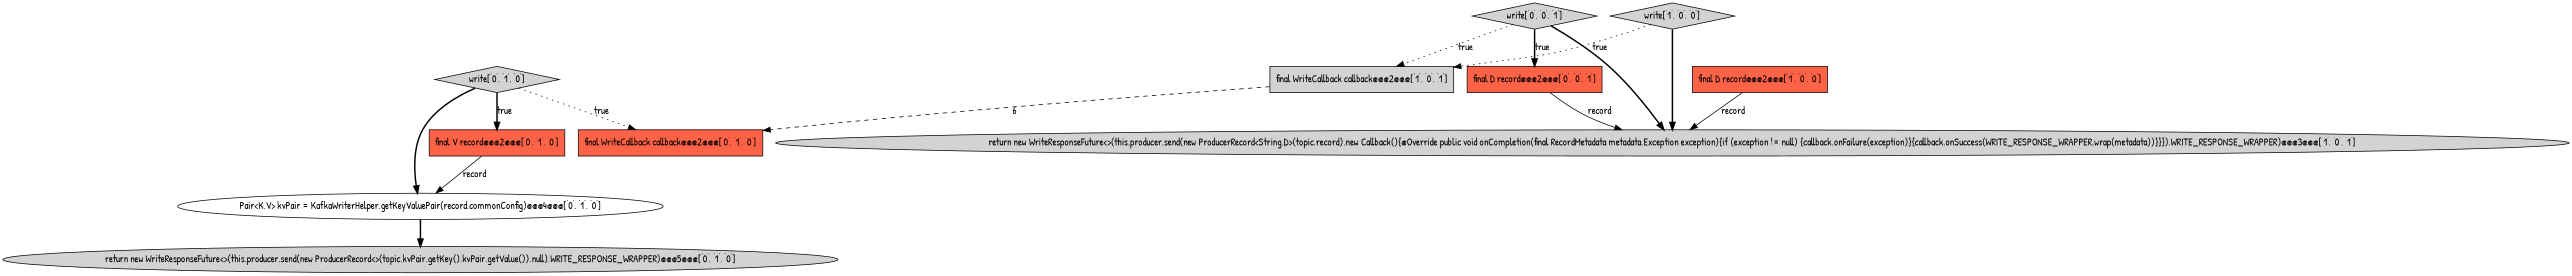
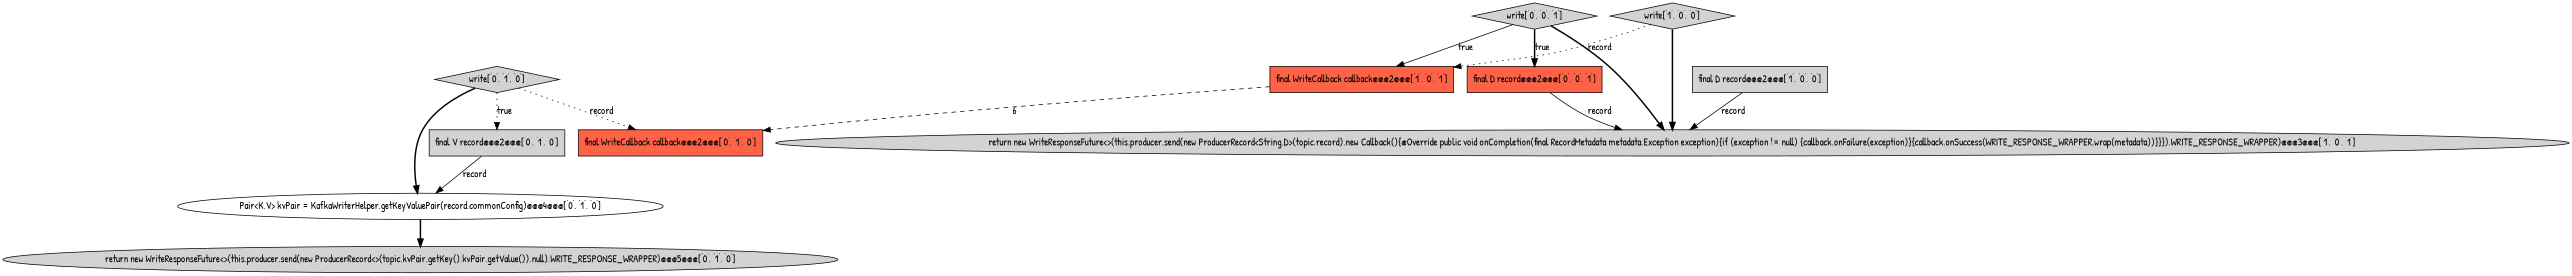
edge "write['0', '0', '1']" -> "final WriteCallback callback@@@2@@@['1', '0', '1']": style dotted -> solid
edge "write['1', '0', '0']" -> "final WriteCallback callback@@@2@@@['1', '0', '1']": label "true" -> "record"
node "final WriteCallback callback@@@2@@@['1', '0', '1']": fillcolor lightgray -> tomato
node "final D record@@@2@@@['1', '0', '0']": fillcolor tomato -> lightgray
edge "write['0', '1', '0']" -> "final V record@@@2@@@['0', '1', '0']": style bold -> dotted
edge "write['0', '1', '0']" -> "final WriteCallback callback@@@2@@@['0', '1', '0']": label "true" -> "record"
node "final V record@@@2@@@['0', '1', '0']": fillcolor tomato -> lightgray
